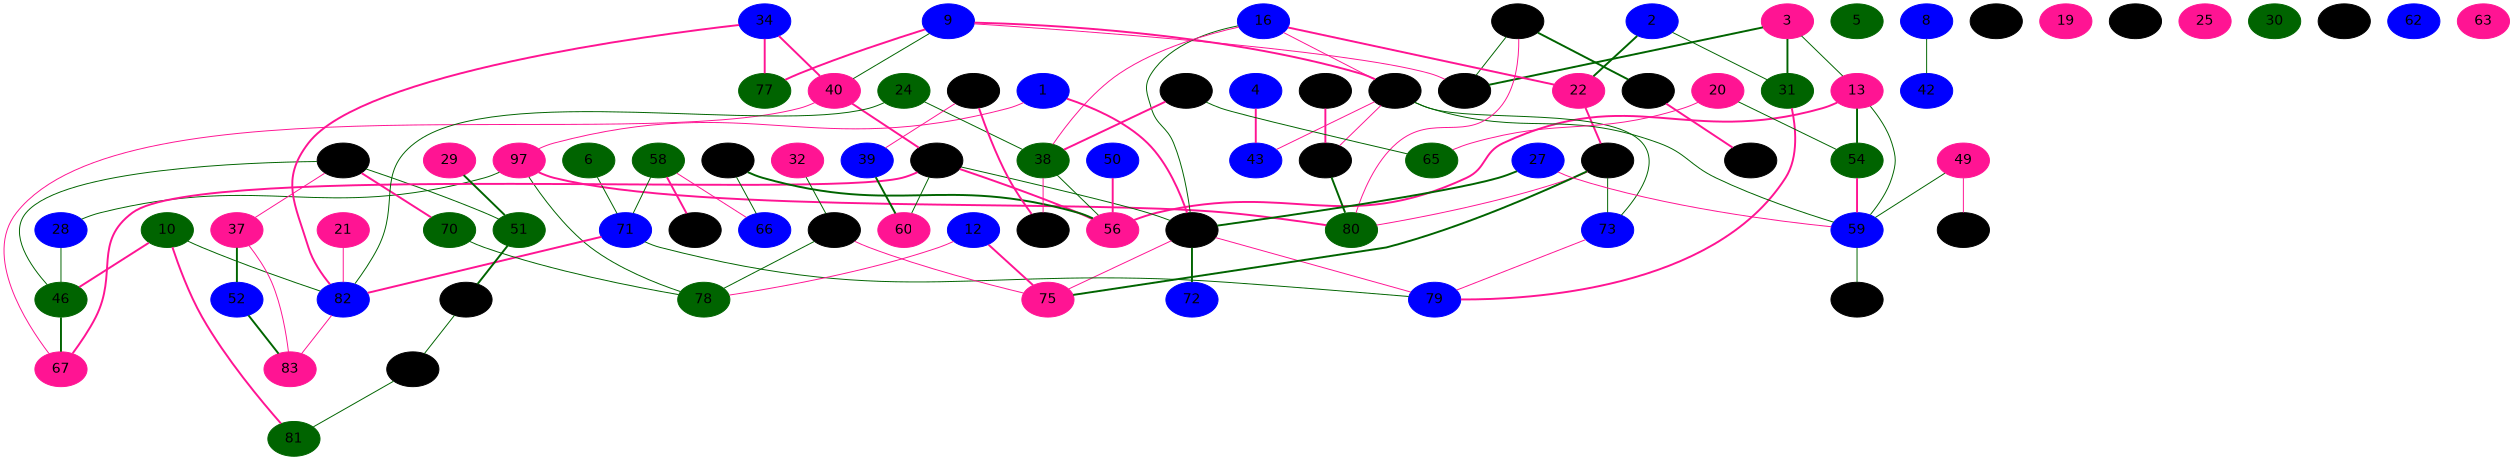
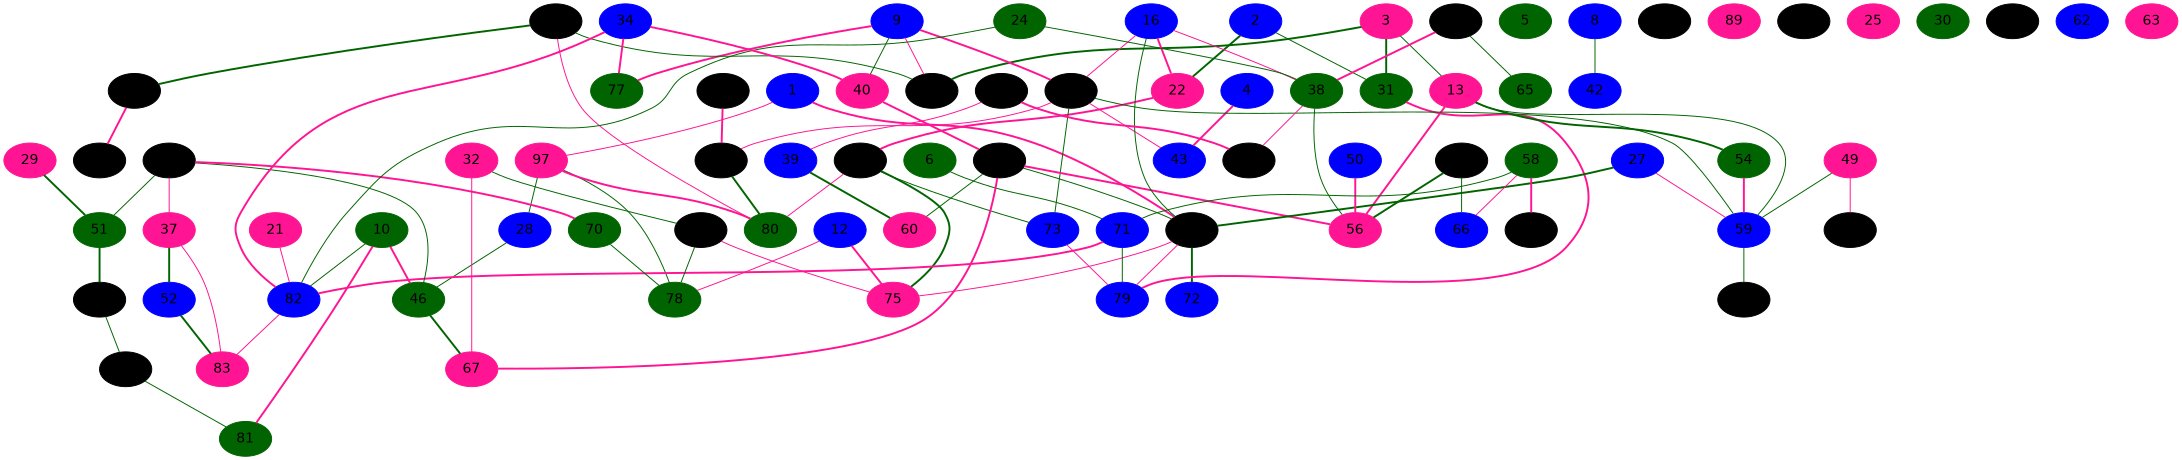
node "19": label "19" -> "89"
node "20": removed
edge "40" -- "67": now "32" -- "67"
